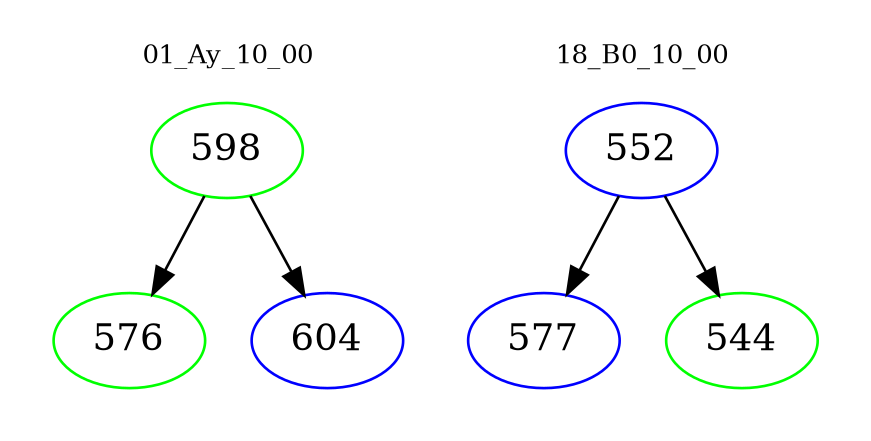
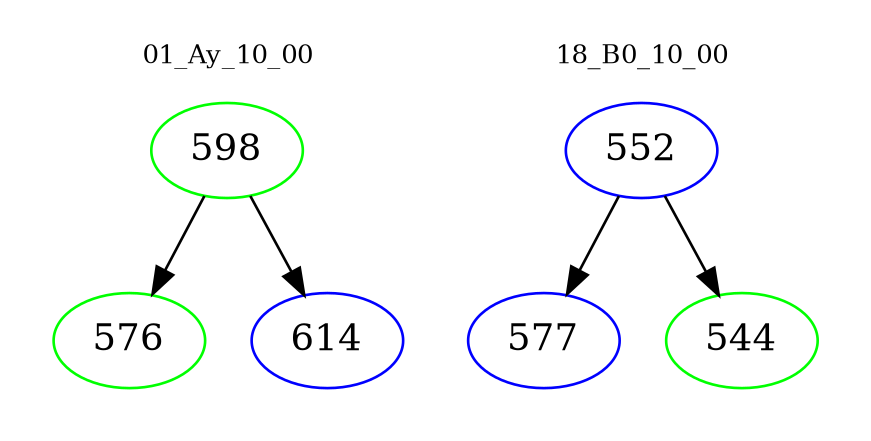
node "604": label "604" -> "614"
